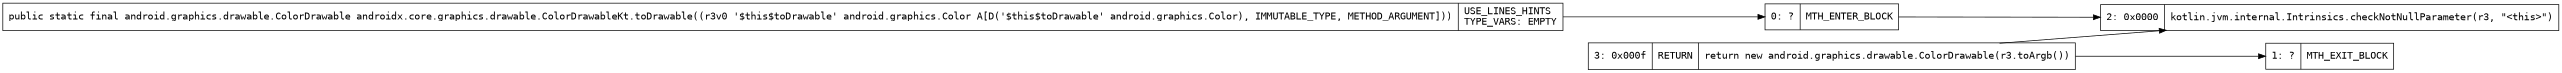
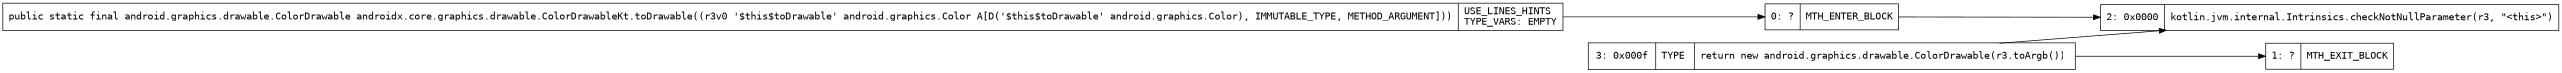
node "3: 0x000f": text "RETURN" -> "TYPE"
